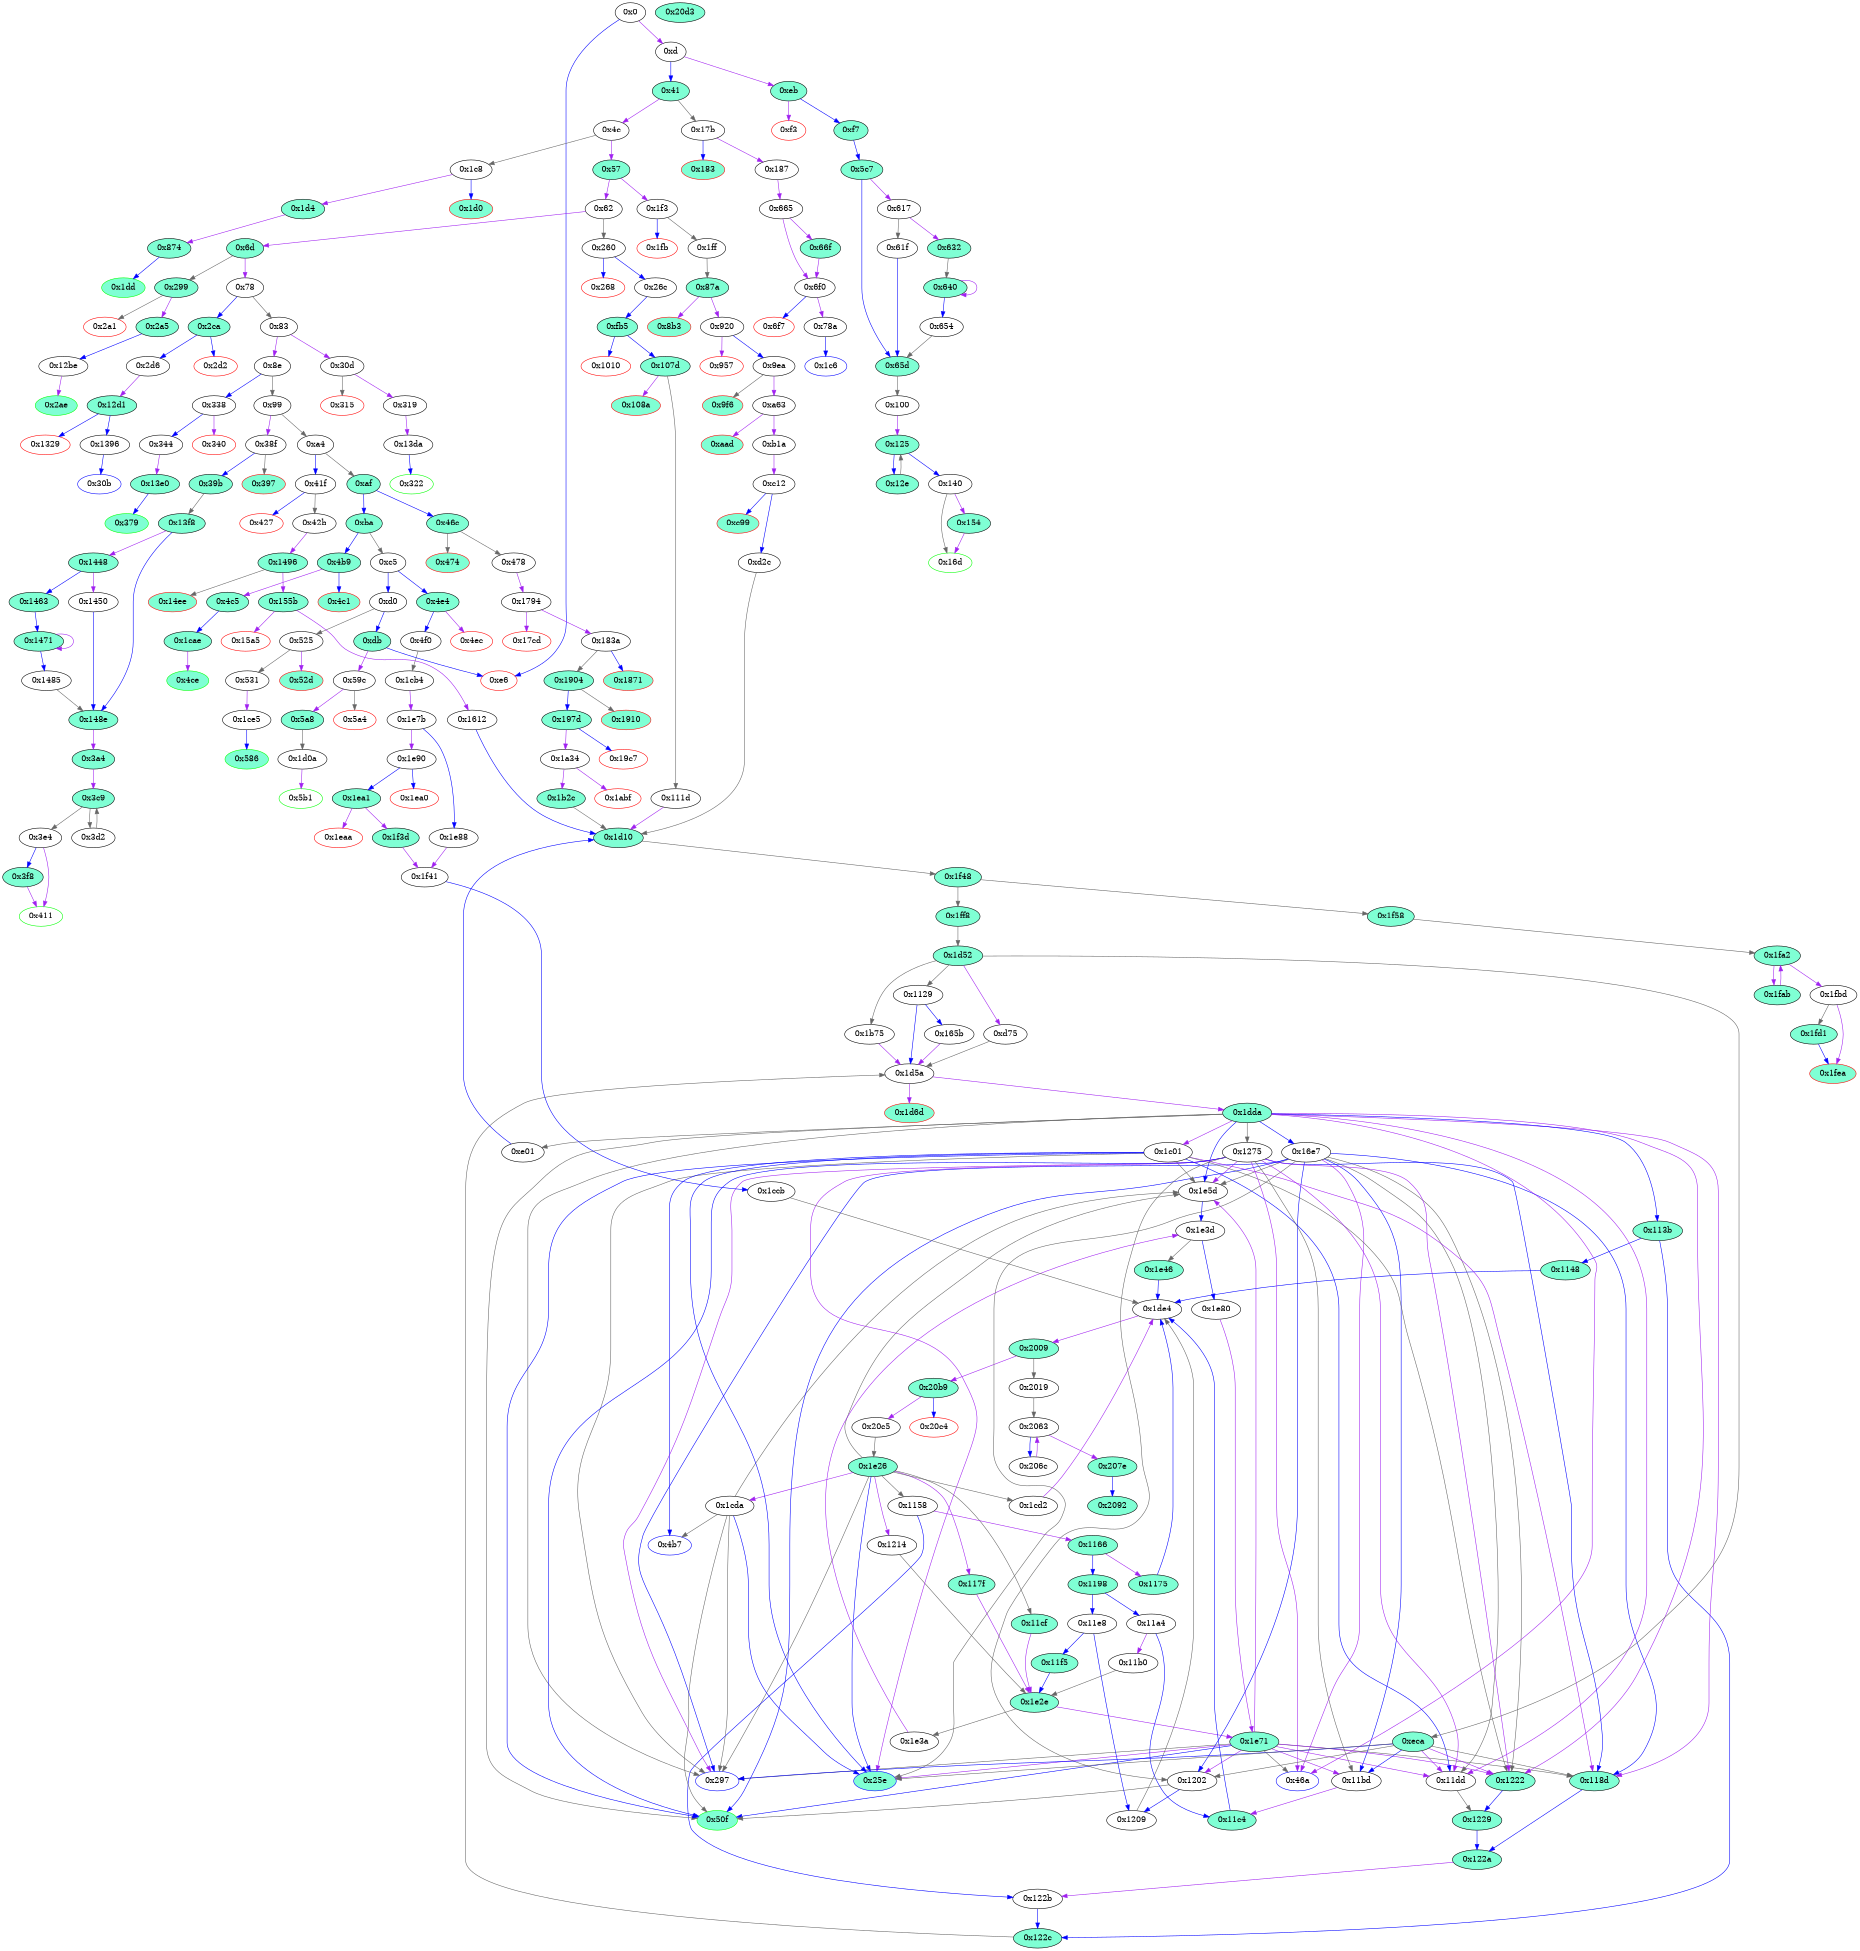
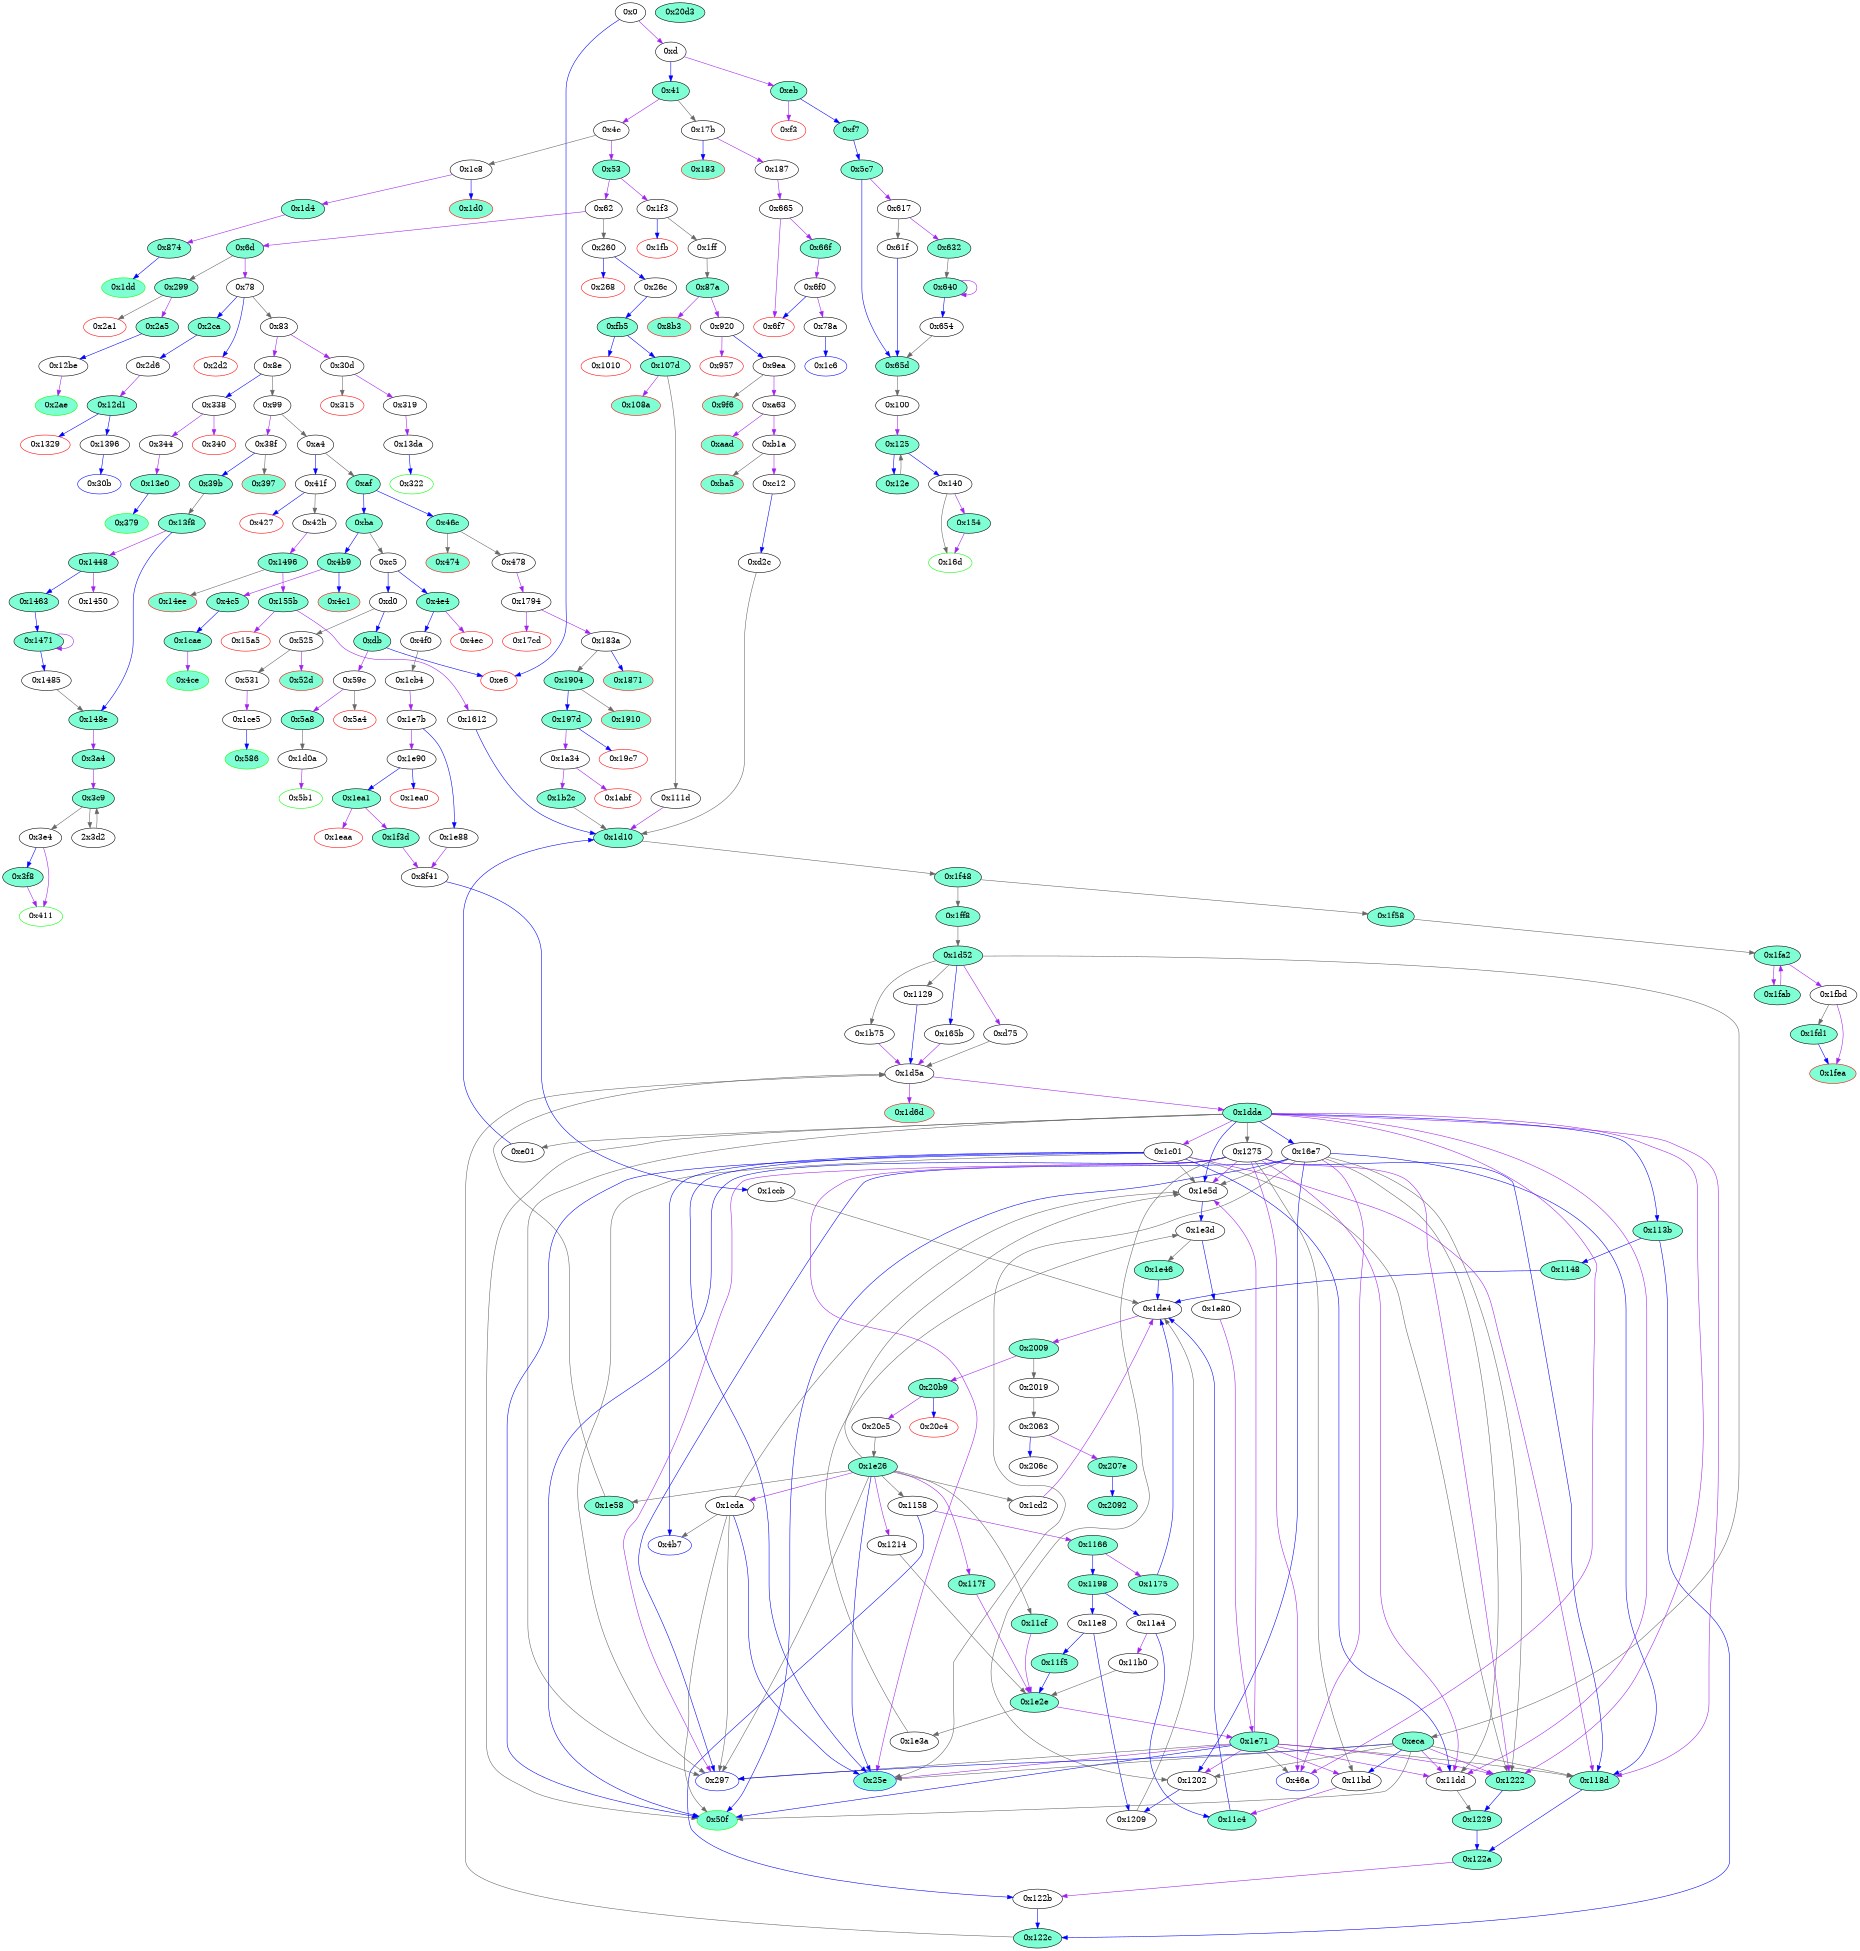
node "0x57": label "0x57" -> "0x53"
edge "0x665" -> "0x6f0": now "0x665" -> "0x6f7"
edge "0x2ca" -> "0x2d2": now "0x78" -> "0x2d2"
edge "0x338" -> "0x344": color blue -> purple
node "0xba5": added
node "0xc99": removed
edge "0x1450" -> "0x148e": removed
node "0x3d2": label "0x3d2" -> "2x3d2"
node "0x1f41": label "0x1f41" -> "0x8f41"
edge "0x1129" -> "0x165b": now "0x1d52" -> "0x165b"
edge "0x1e3a" -> "0x1e3d": color purple -> gray40
edge "0x206c" -> "0x2063": removed
edge "0x16e7" -> "0x11bd": removed
node "0x1e58": added
edge "0x1202" -> "0x50f": now "0xeca" -> "0x50f"
